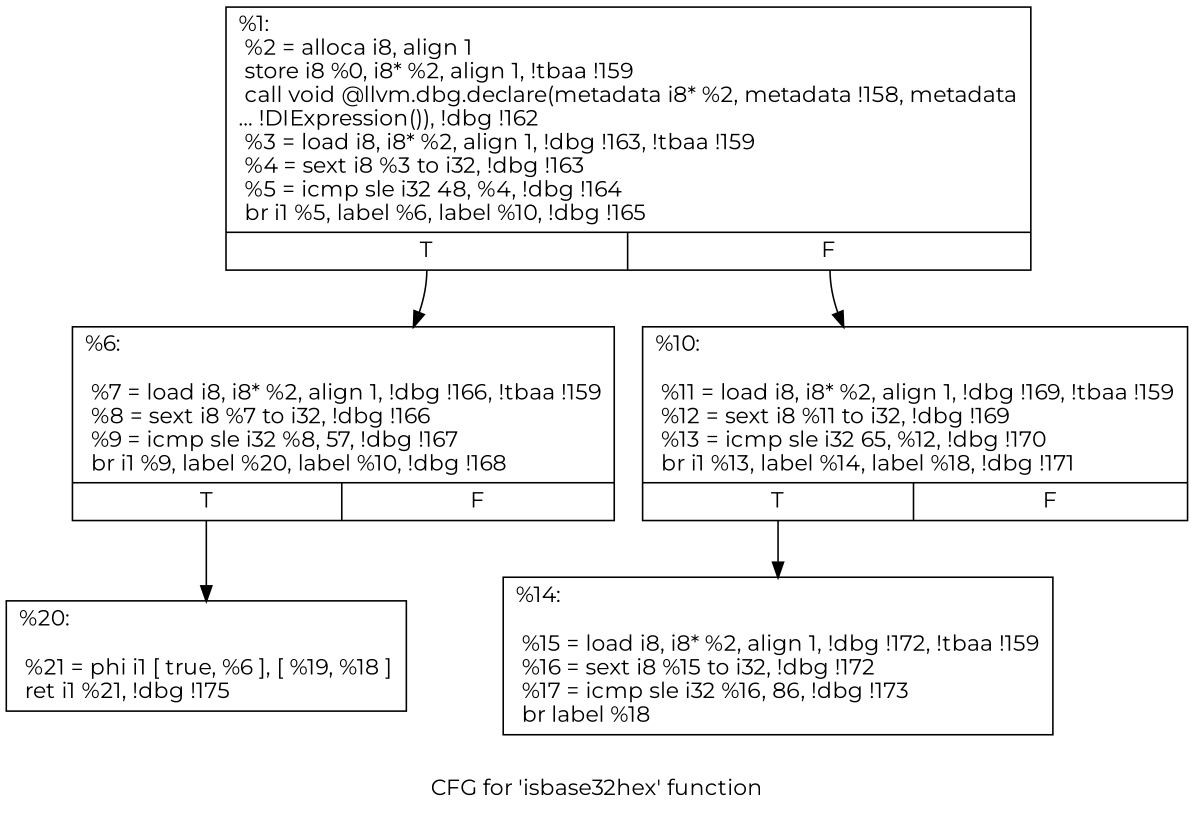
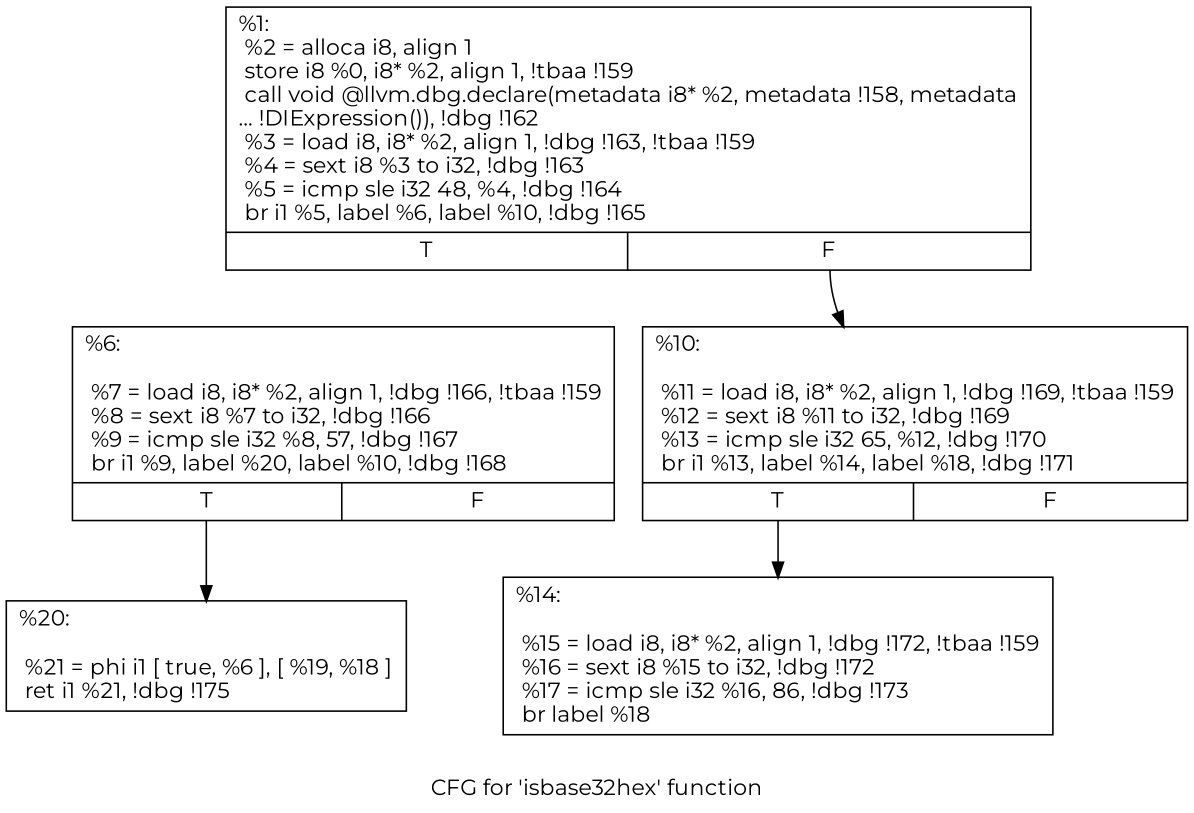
edge "%1:" -> "%6:": removed
